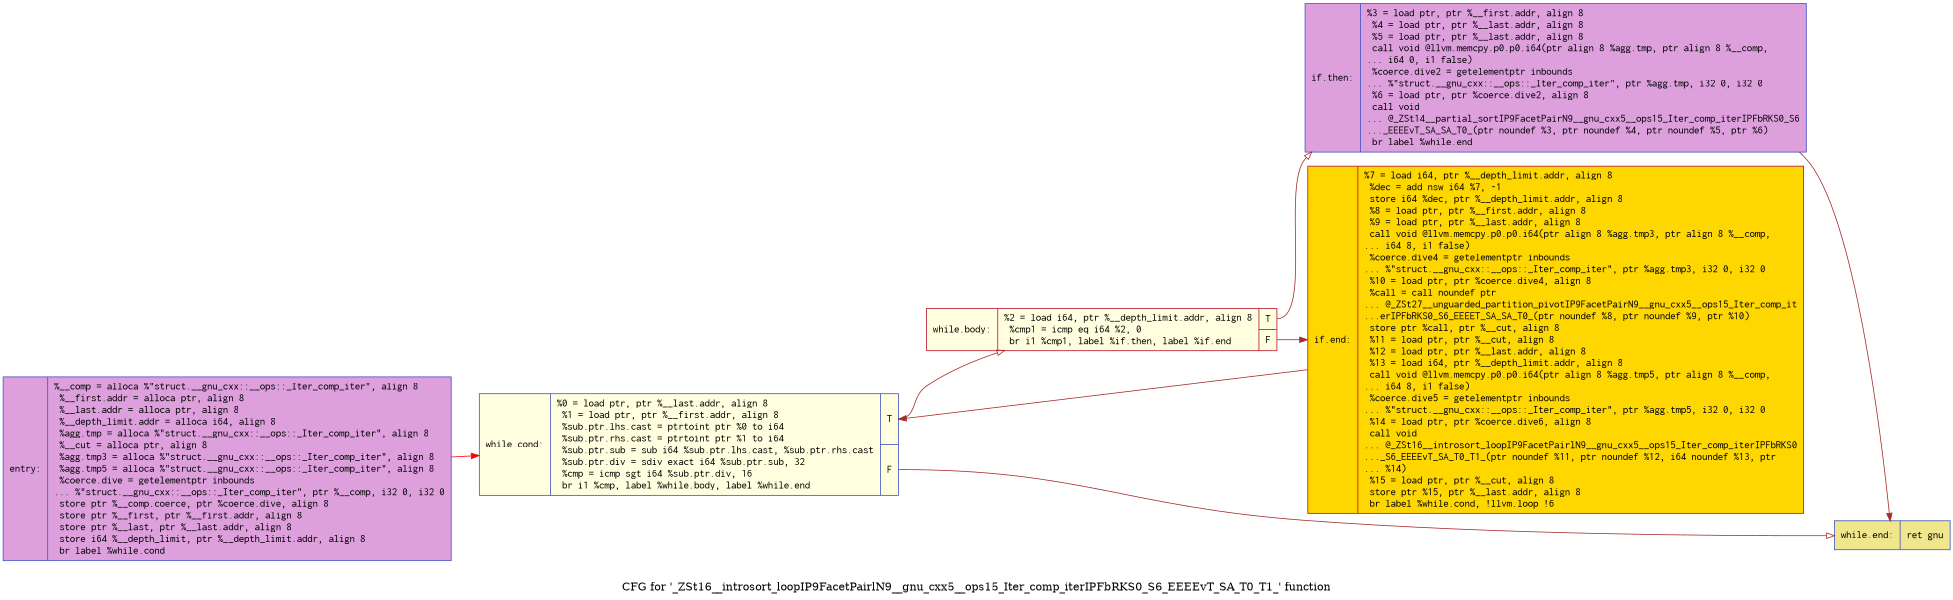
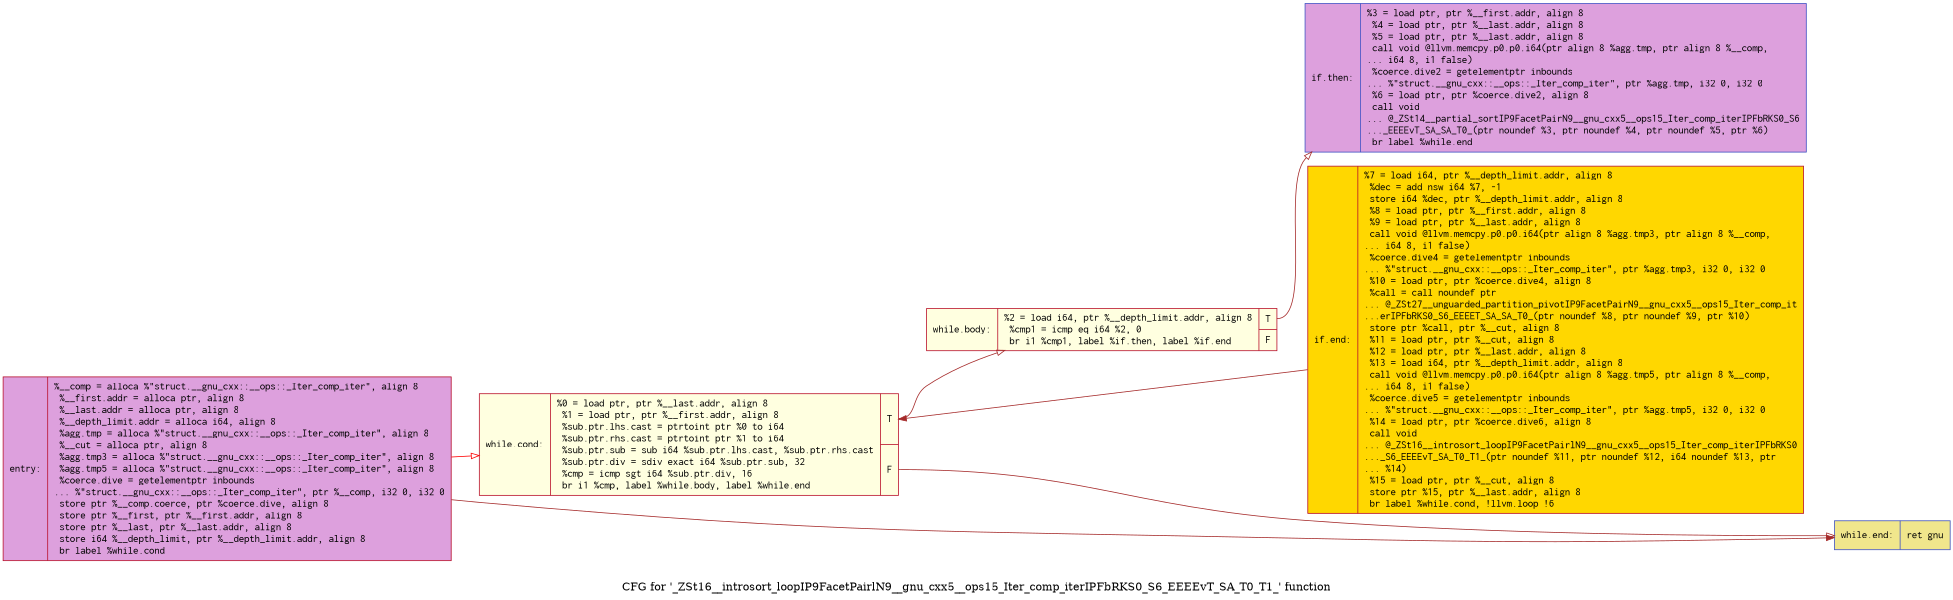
node "if.then:": text "... i64 0, i1 false)" -> "... i64 8, i1 false)"
edge "if.then:" -> "while.end:": now "entry:" -> "while.end:"
edge "while.body:" -> "if.end:": removed
node "while.cond:": color #3d50c3ff -> #b70d28ff
edge "entry:" -> "while.cond:": arrowhead normal -> onormal
node "entry:": color #3d50c3ff -> #b70d28ff
